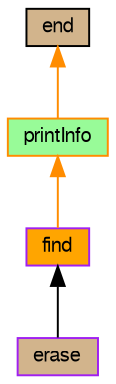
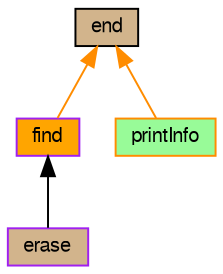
edge "find" -> "printInfo": now "find" -> "end"
